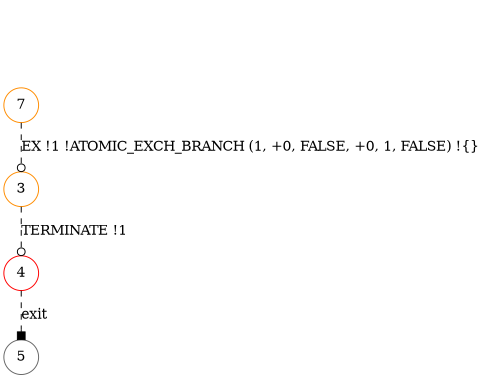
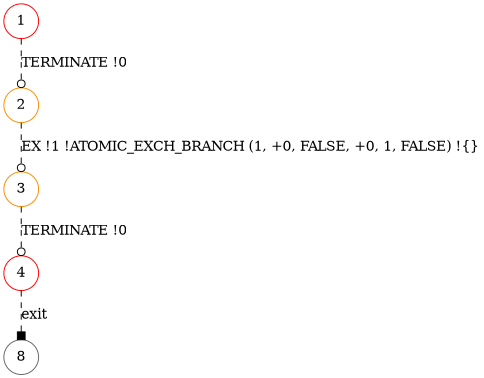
node "1": added
node "7": label "7" -> "2"
edge "3" -> "4": label "TERMINATE !1" -> "TERMINATE !0"
node "5": label "5" -> "8"
